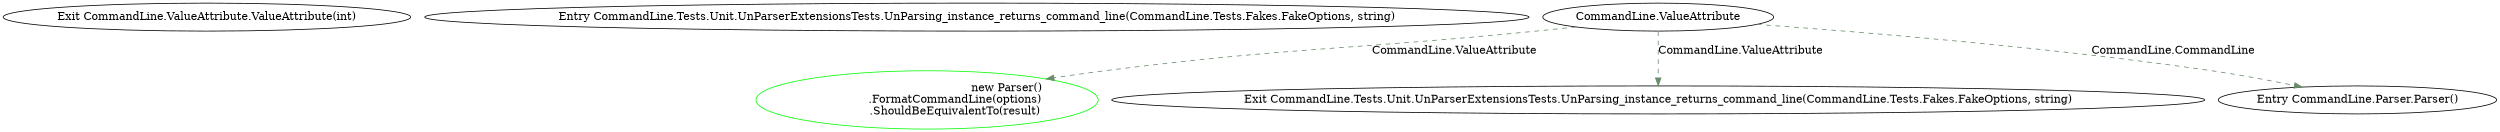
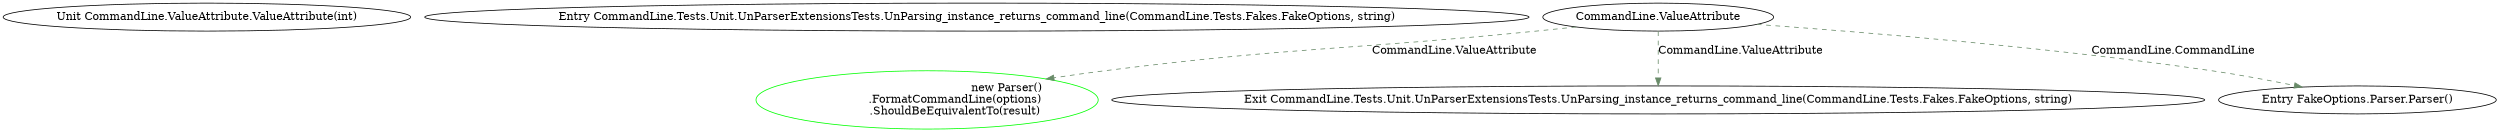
node "Exit CommandLine.ValueAttribute.ValueAttribute(int)": label "Exit CommandLine.ValueAttribute.ValueAttribute(int)" -> "Unit CommandLine.ValueAttribute.ValueAttribute(int)"
node "Entry CommandLine.Parser.Parser()": label "Entry CommandLine.Parser.Parser()" -> "Entry FakeOptions.Parser.Parser()"
